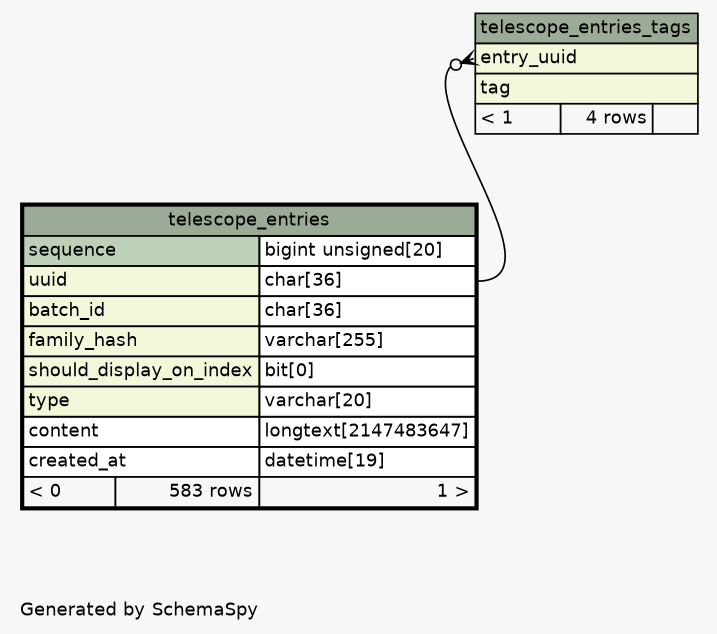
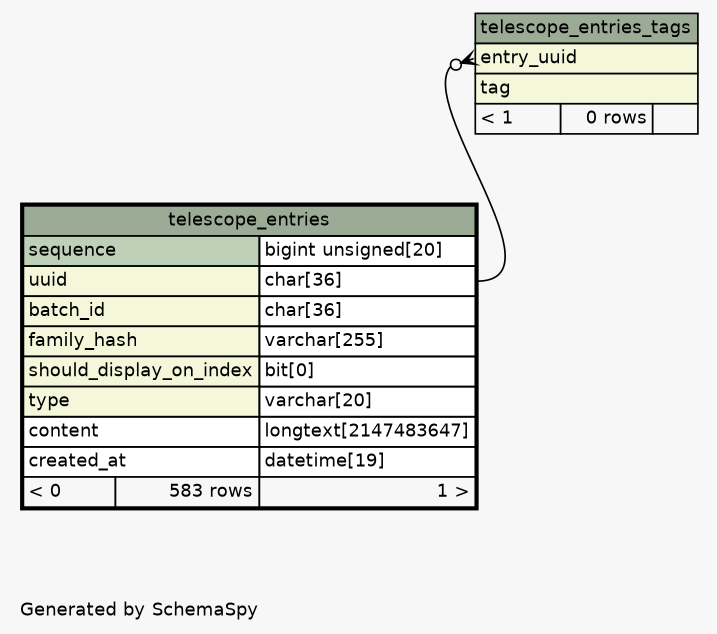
node "telescope_entries_tags": text "4 rows" -> "0 rows"
